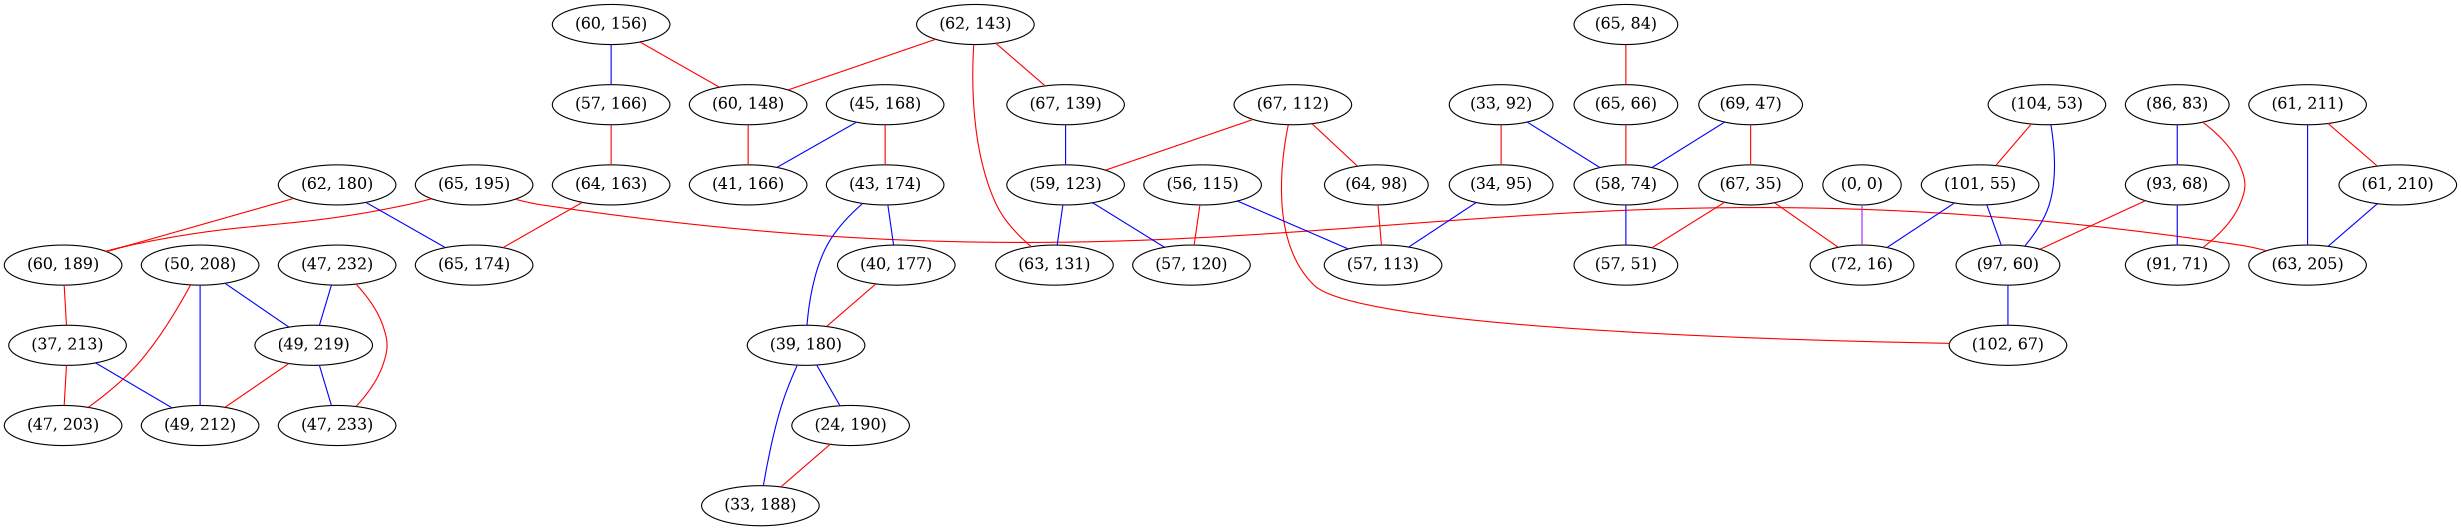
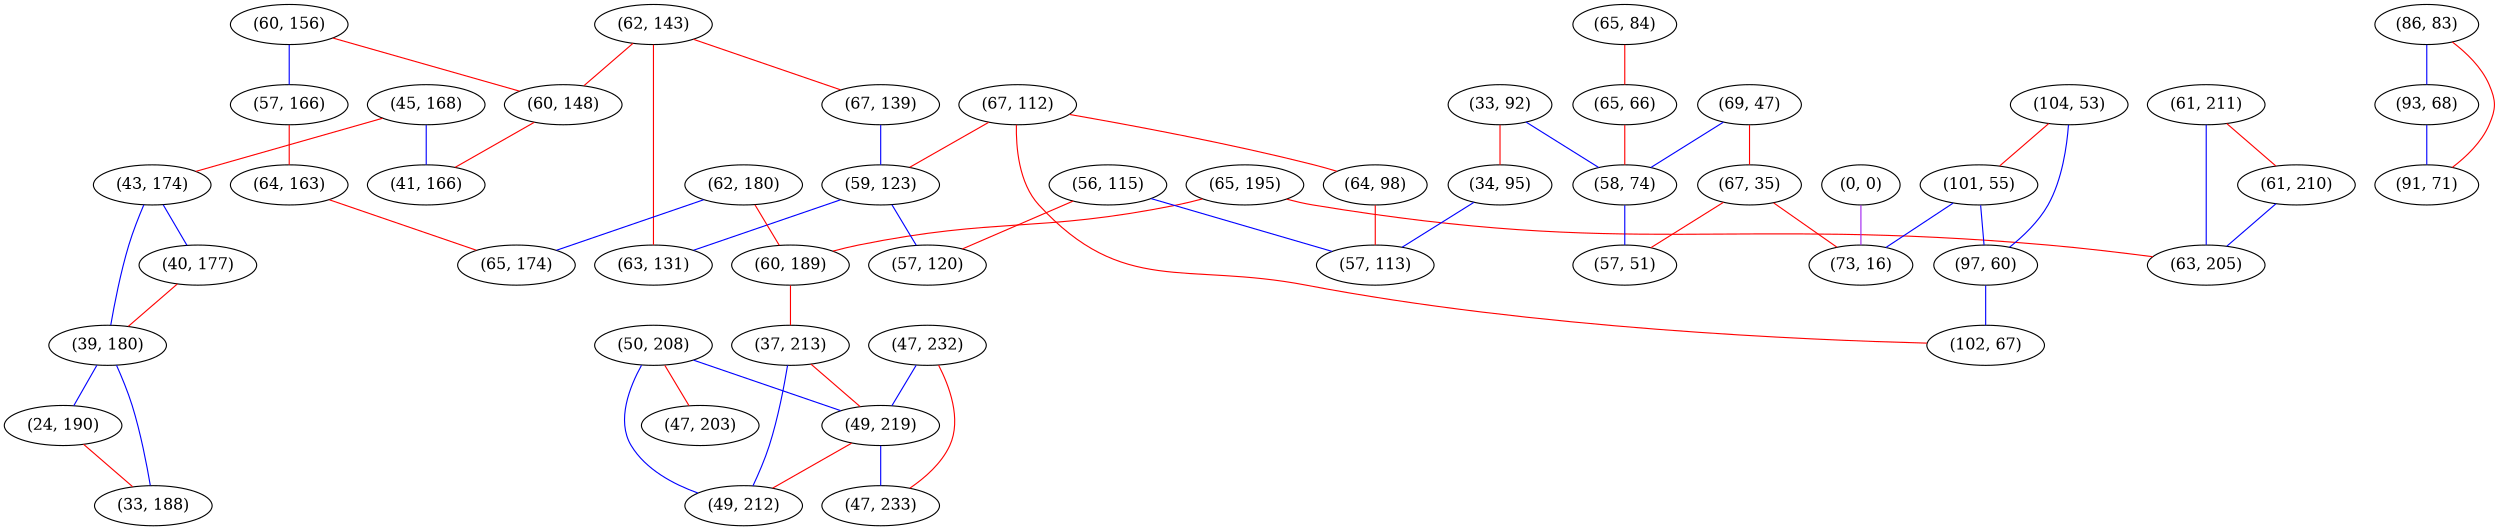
edge "(93, 68)" -- "(97, 60)": removed
node "(72, 16)": label "(72, 16)" -> "(73, 16)"
edge "(37, 213)" -- "(47, 203)": now "(37, 213)" -- "(49, 219)"
